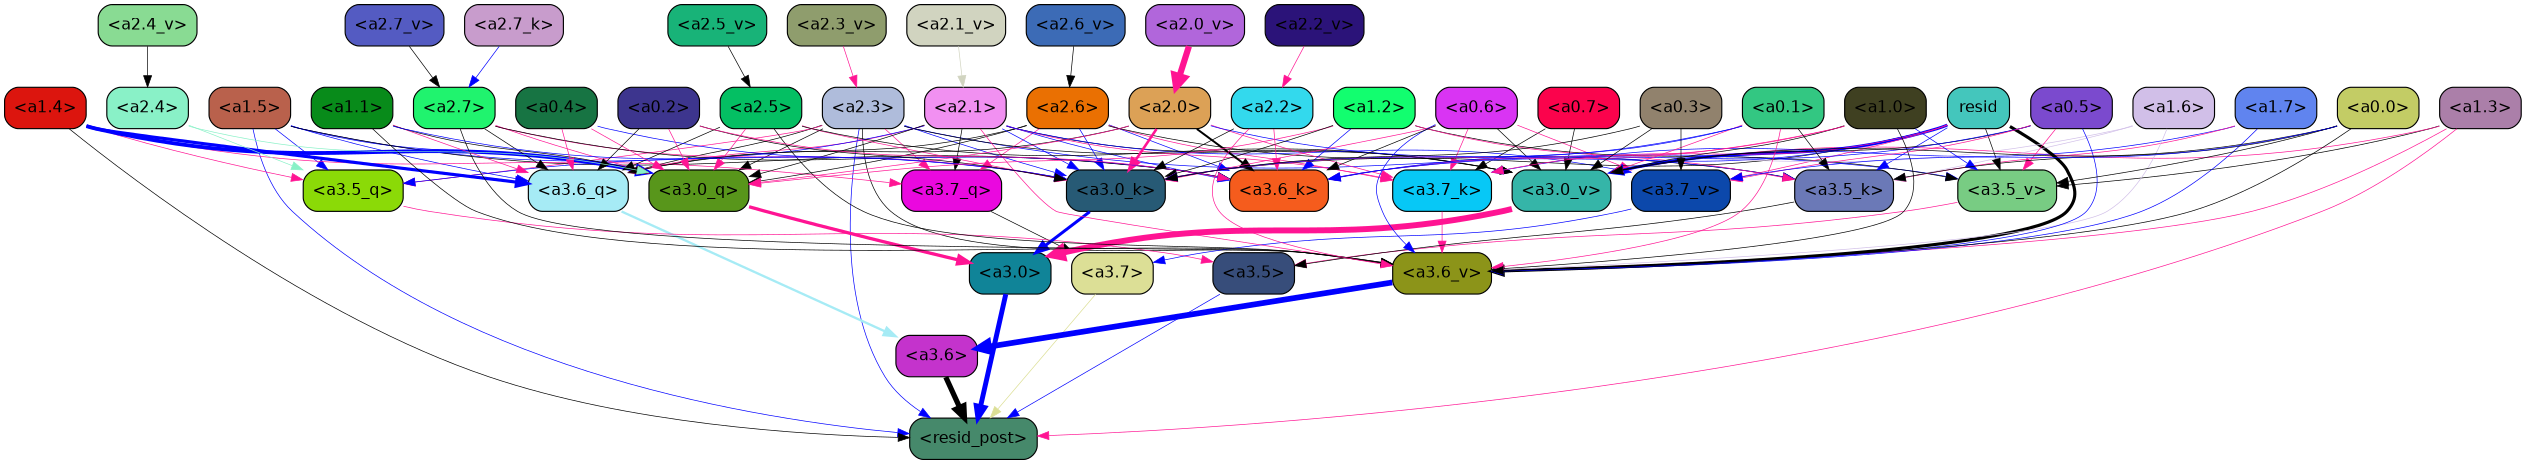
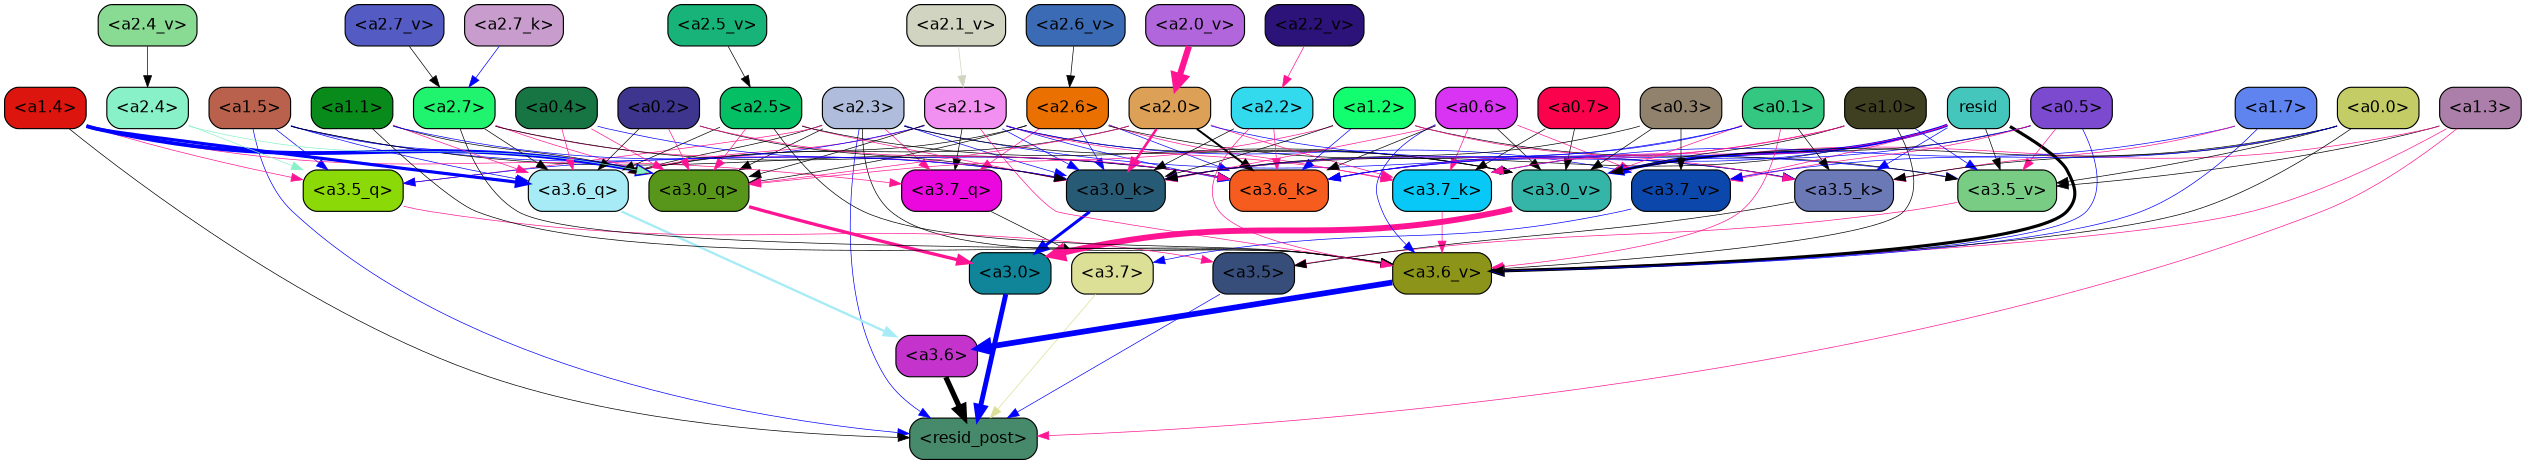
node "<a2.3_v>": removed
node "<a1.6>": removed
